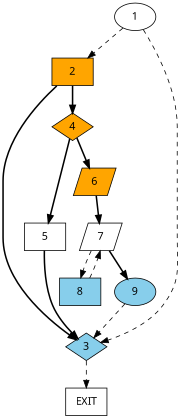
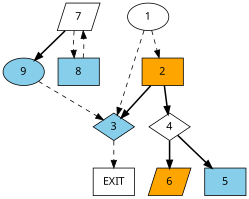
node "4": fillcolor orange -> white
edge "6" -> "7": removed
node "5": fillcolor white -> skyblue
edge "5" -> "3": removed
